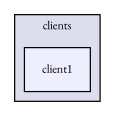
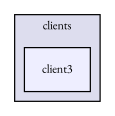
node "client1": label "client1" -> "client3"
